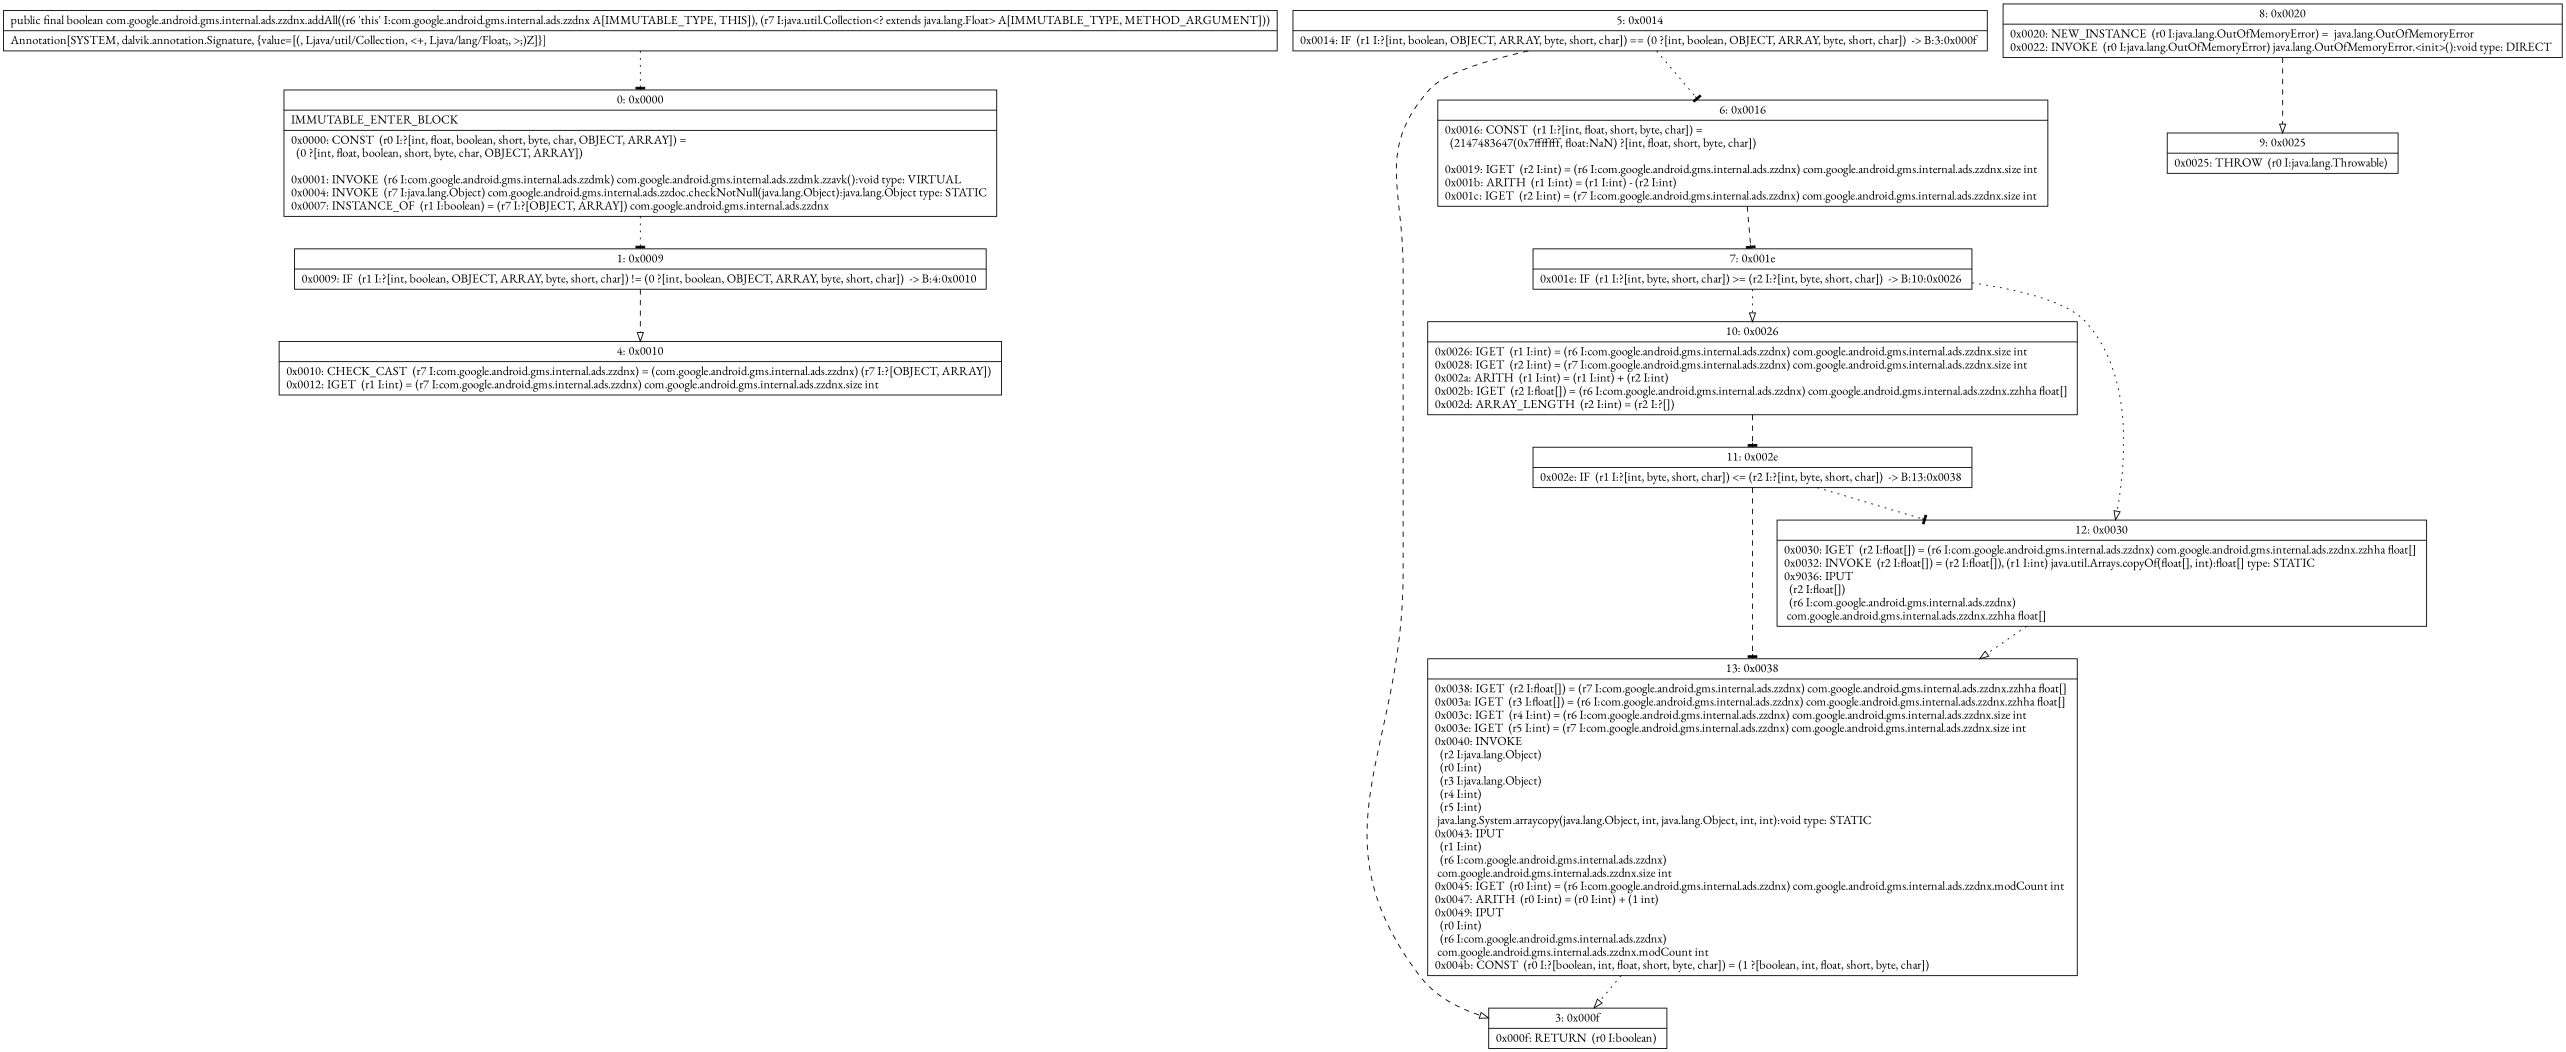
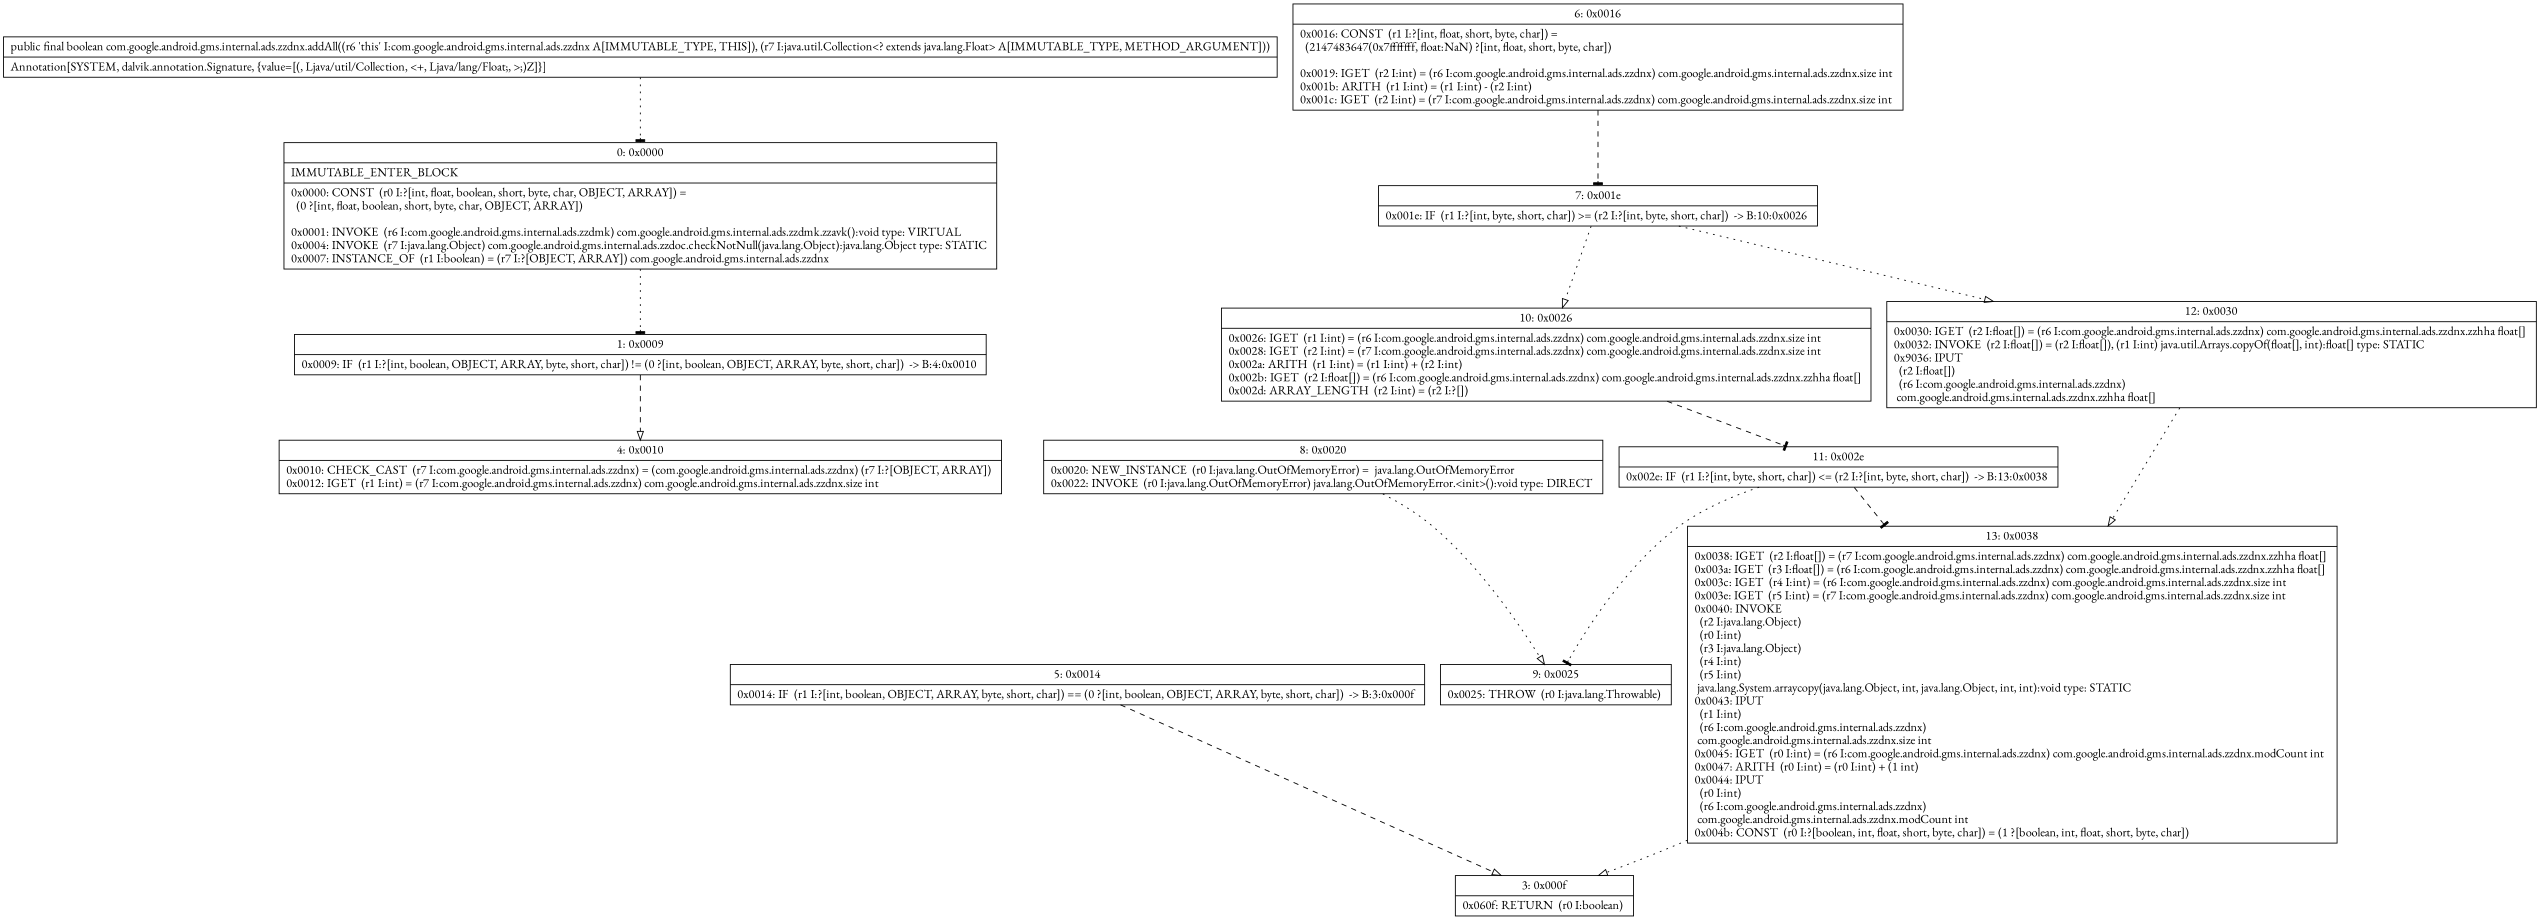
edge "5: 0x0014" -> "6: 0x0016": removed
edge "8: 0x0020" -> "9: 0x0025": style dashed -> dotted
edge "11: 0x002e" -> "12: 0x0030": now "11: 0x002e" -> "9: 0x0025"
node "13: 0x0038": text "0x0049: IPUT" -> "0x0044: IPUT"
node "3: 0x000f": text "0x000f: RETURN  (r0 I:boolean)" -> "0x060f: RETURN  (r0 I:boolean)"
